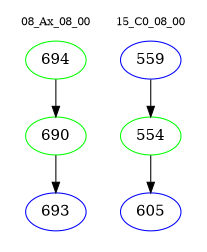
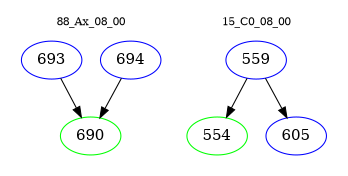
cluster "08_Ax_08_00": label "08_Ax_08_00" -> "88_Ax_08_00"
node "694": color green -> blue
edge "690" -> "693": reversed
edge "554" -> "605": now "559" -> "605"
